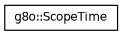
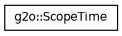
node "g8o::ScopeTime": label "g8o::ScopeTime" -> "g2o::ScopeTime"
